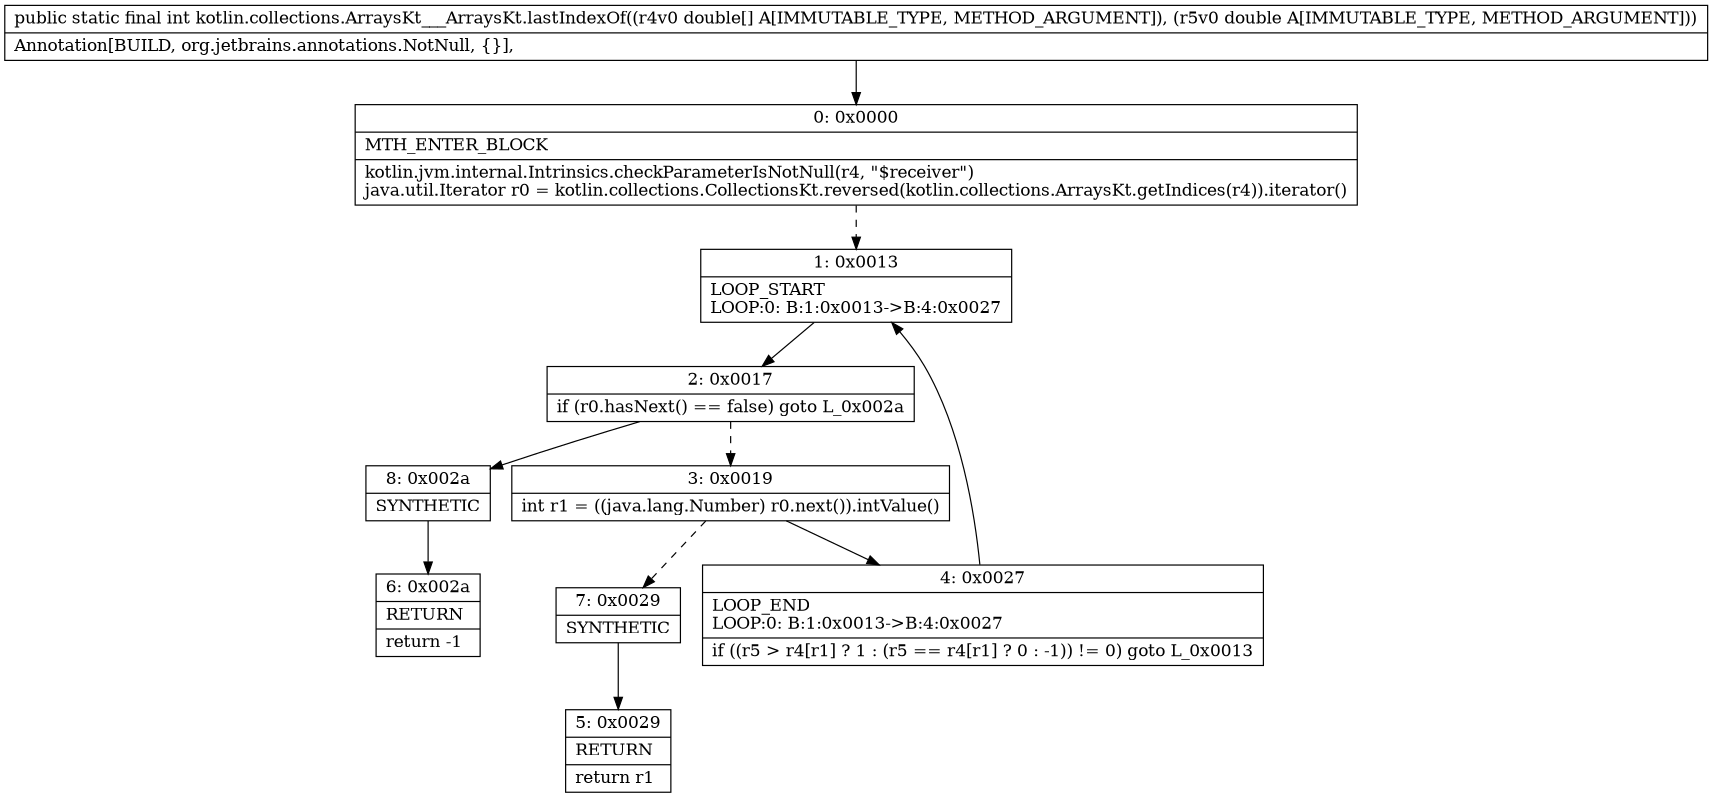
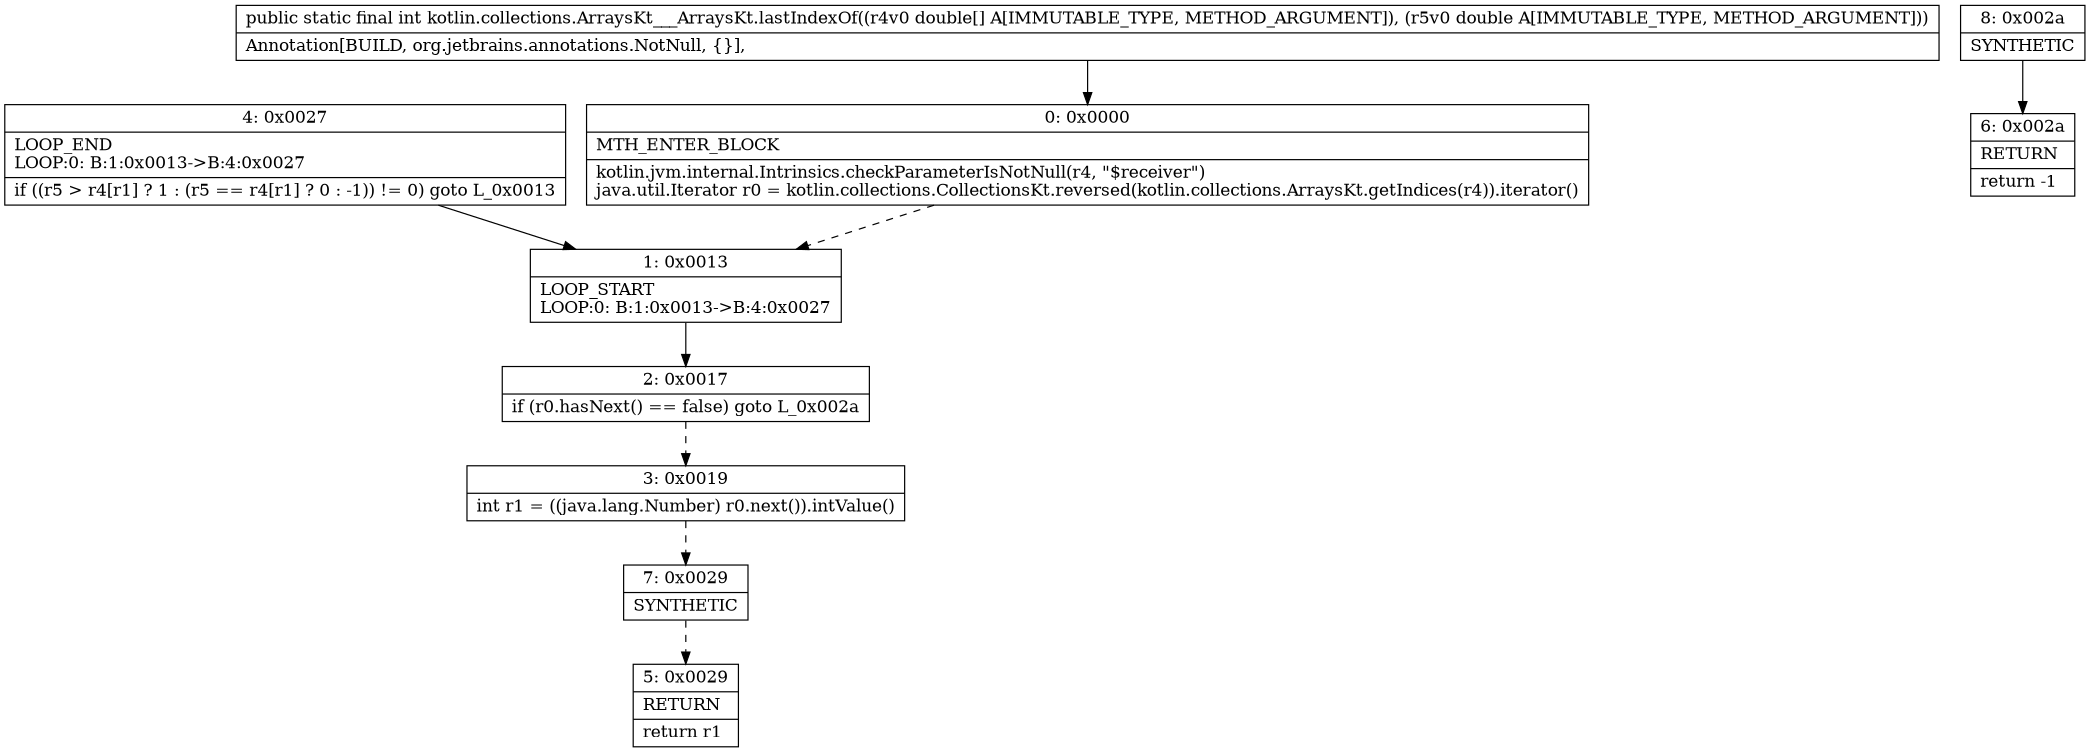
edge "2: 0x0017" -> "8: 0x002a": removed
edge "3: 0x0019" -> "4: 0x0027": removed
edge "7: 0x0029" -> "5: 0x0029": style solid -> dashed
